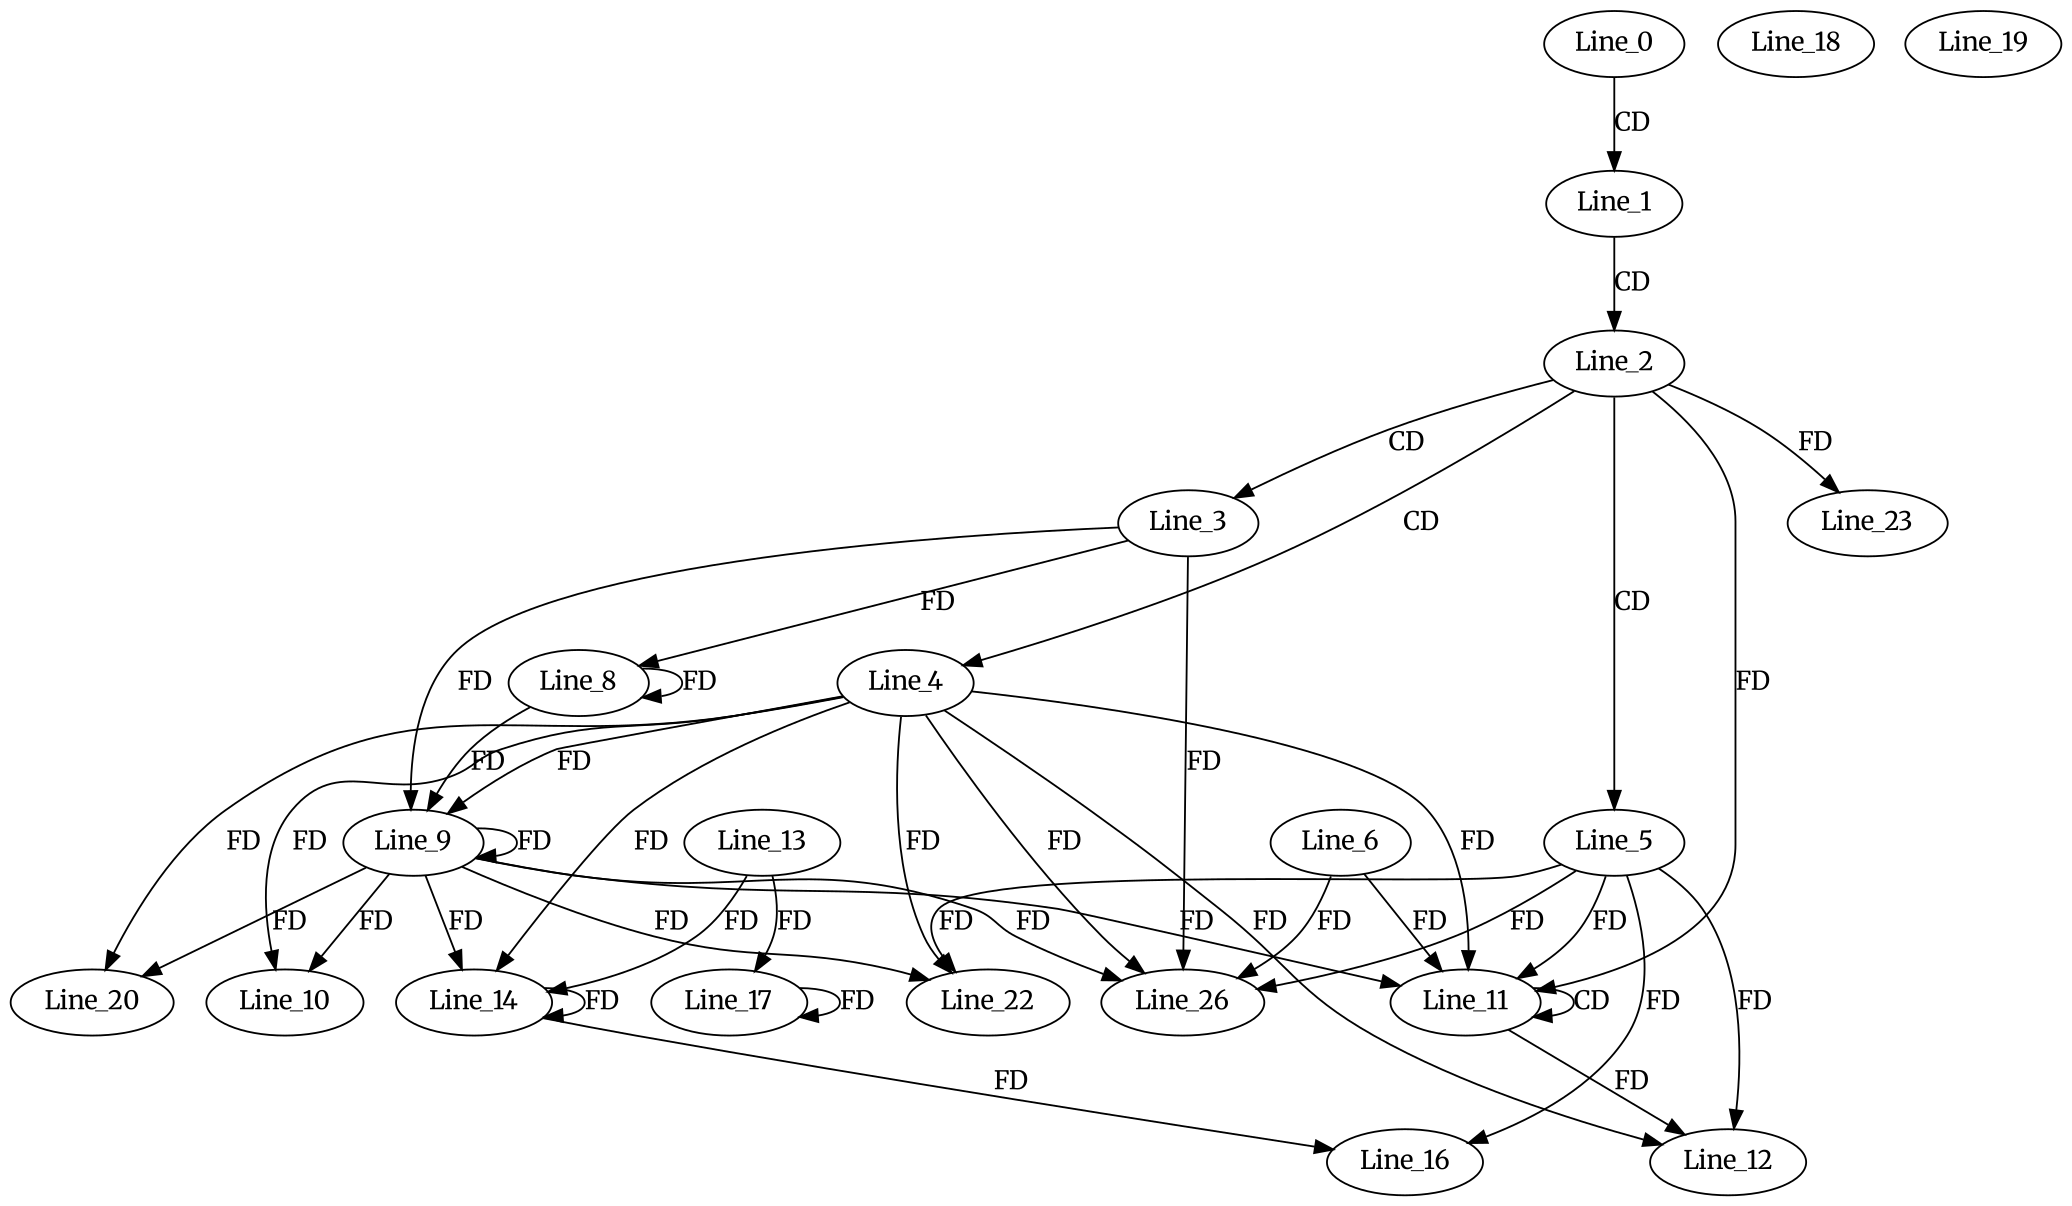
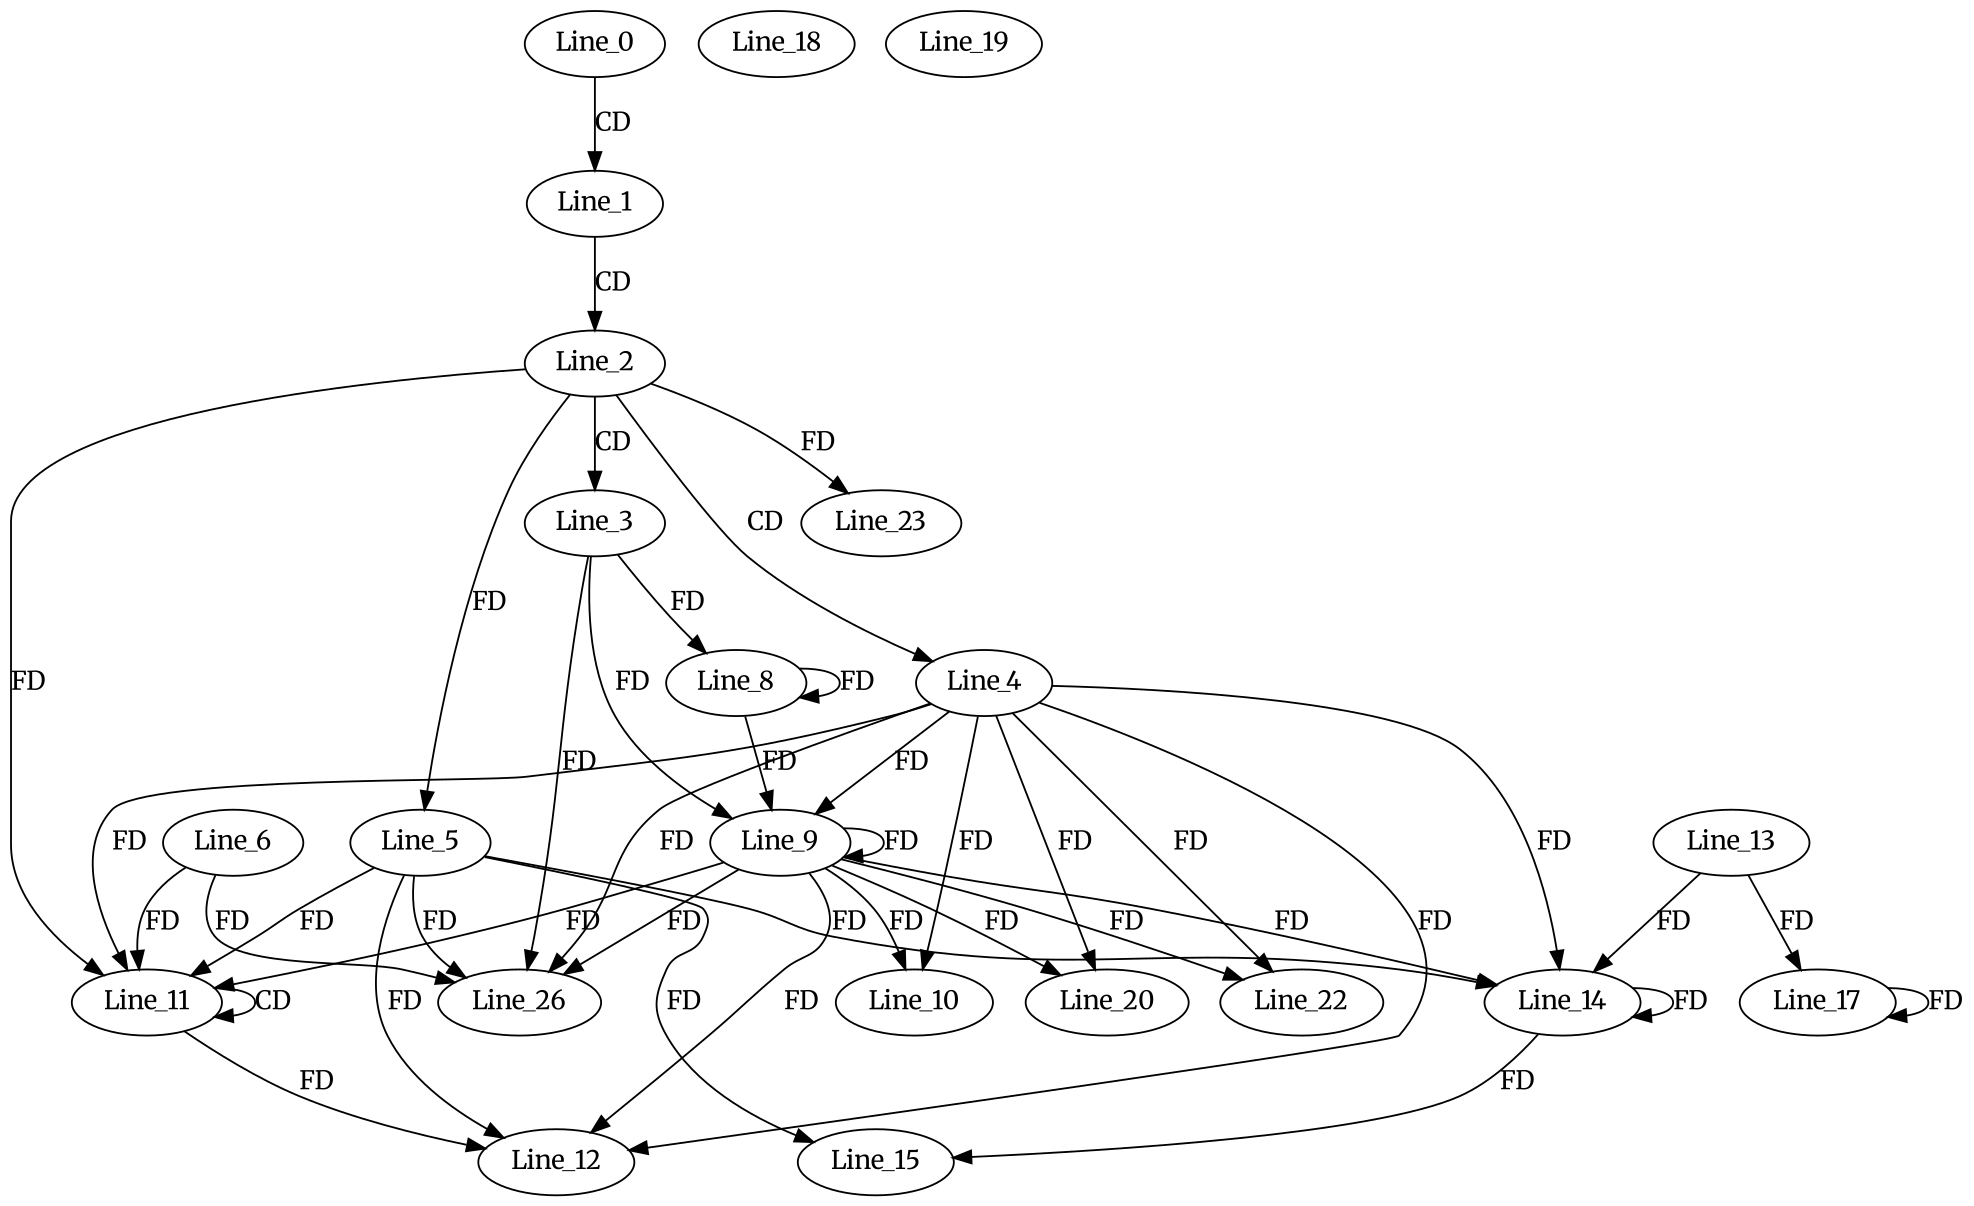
edge "Line_2" -> "Line_5": label "CD" -> "FD"
edge "Line_5" -> "Line_22": now "Line_5" -> "Line_14"
edge "Line_9" -> "Line_12": added, label "FD"
node "Line_16": label "Line_16" -> "Line_15"
